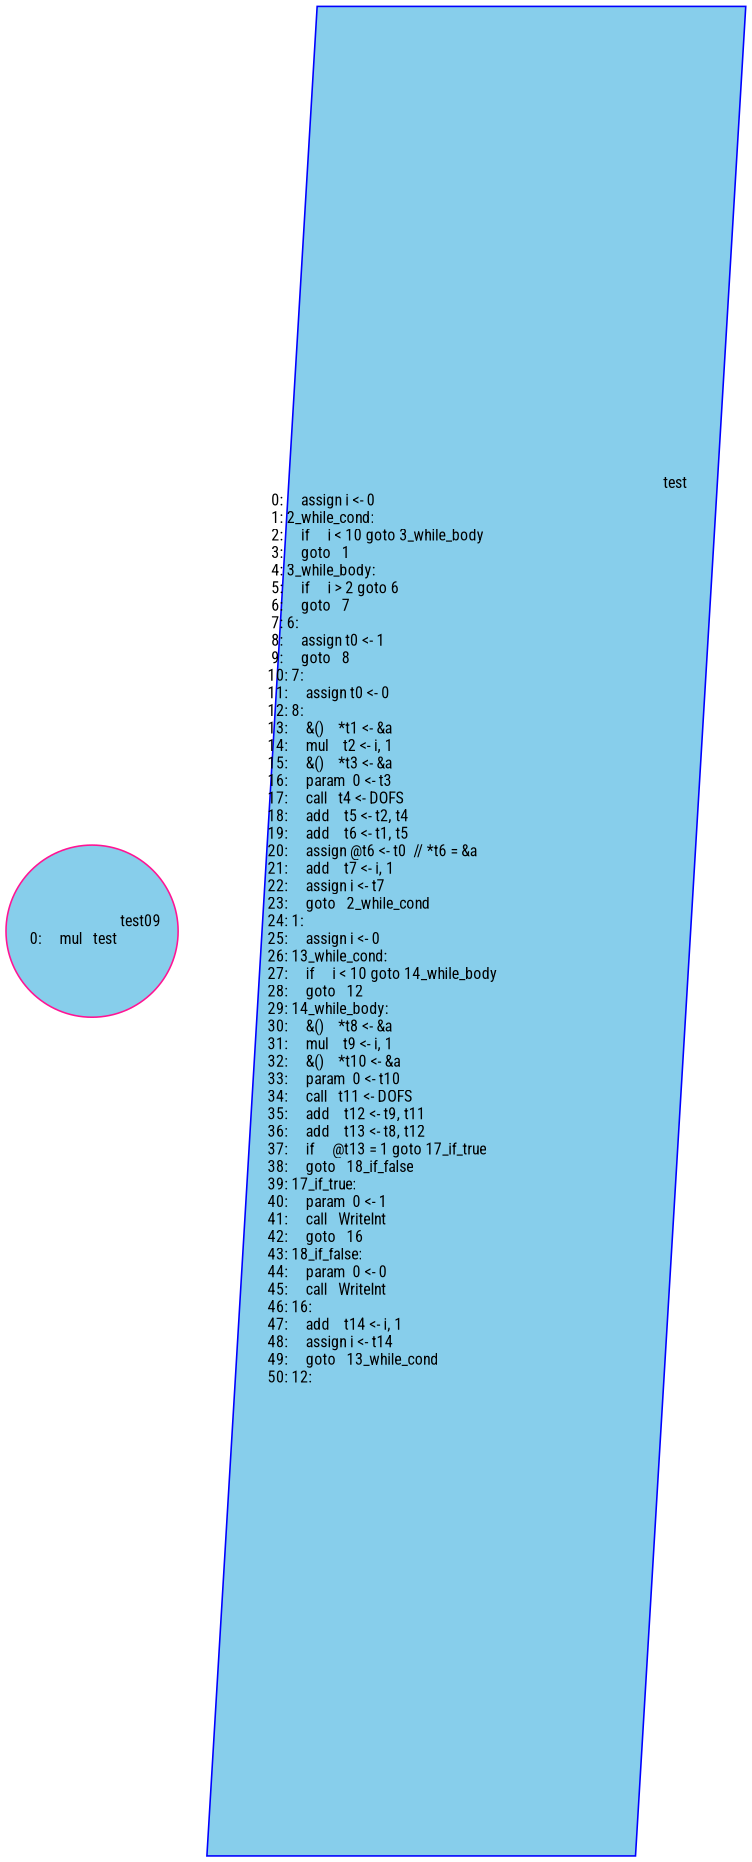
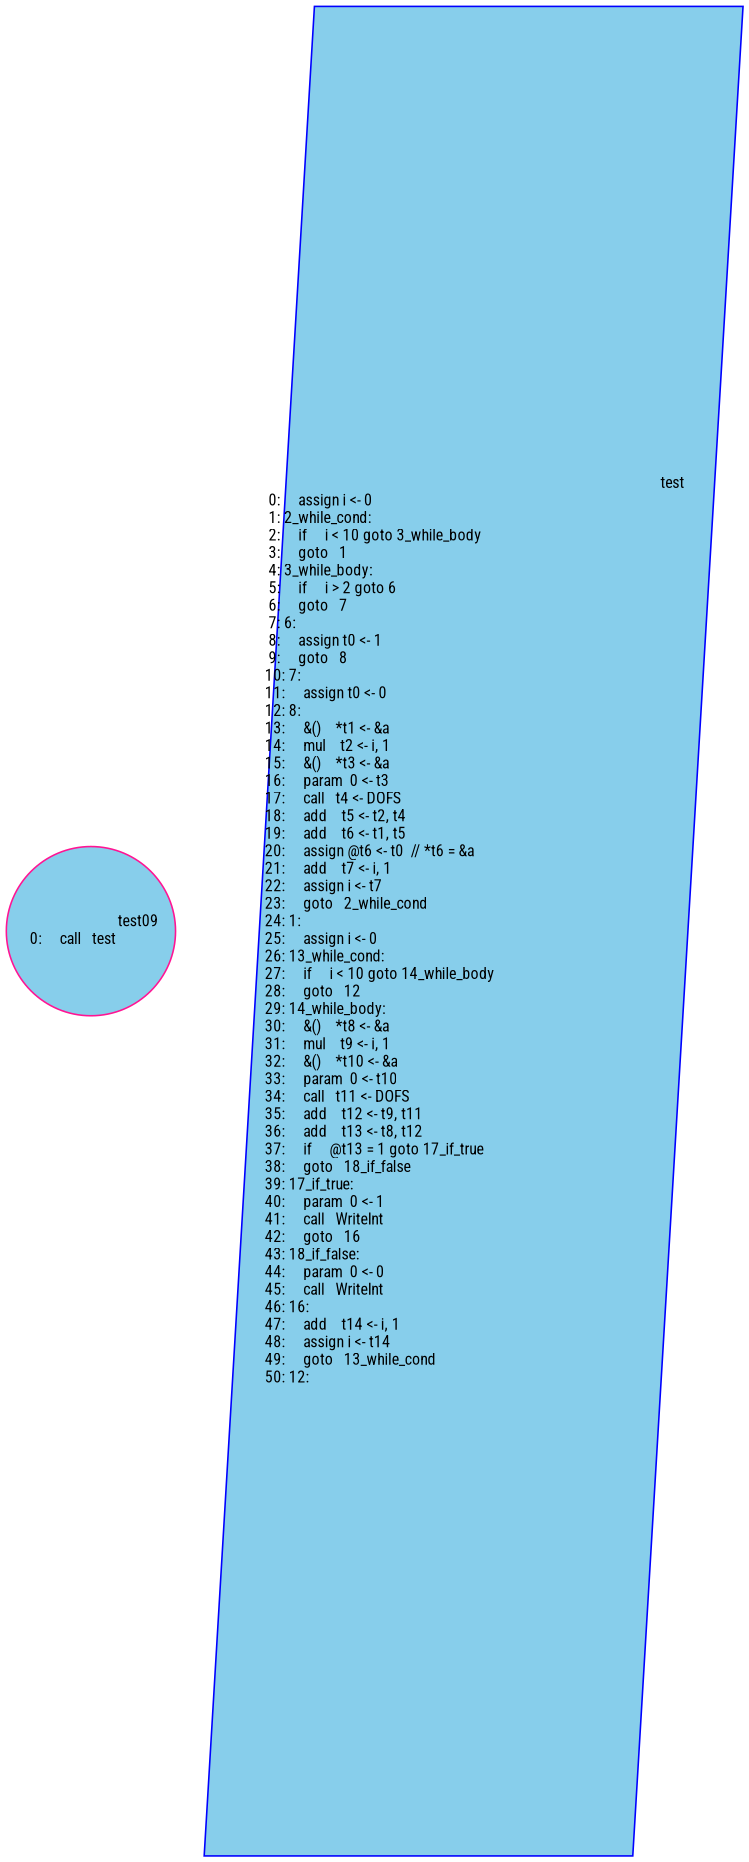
node "test09 0:     mul   test": label "test09 0:     mul   test" -> "test09 0:     call   test"
